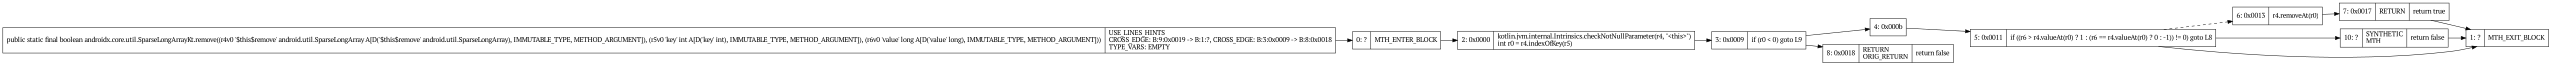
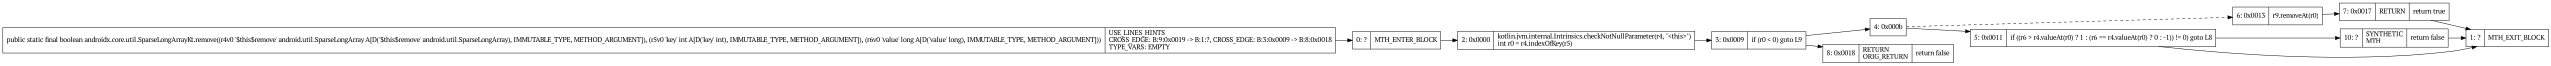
node "6: 0x0013": text "r4.removeAt(r0)" -> "r9.removeAt(r0)"
edge "5: 0x0011" -> "6: 0x0013": now "4: 0x000b" -> "6: 0x0013"
